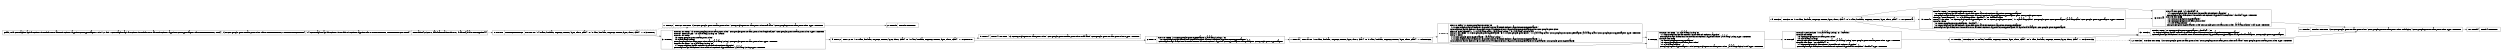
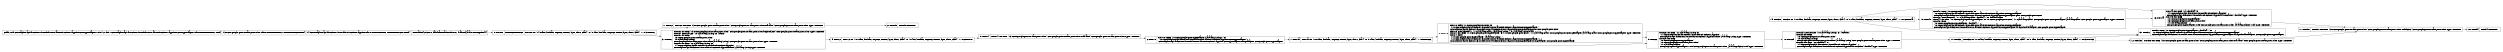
edge "4: 0x0012" -> "6: 0x0018": now "5: 0x0014" -> "6: 0x0018"
